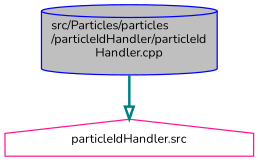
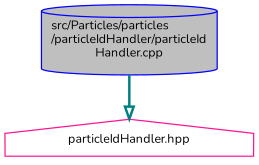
node "particleIdHandler.src": label "particleIdHandler.src" -> "particleIdHandler.hpp"
